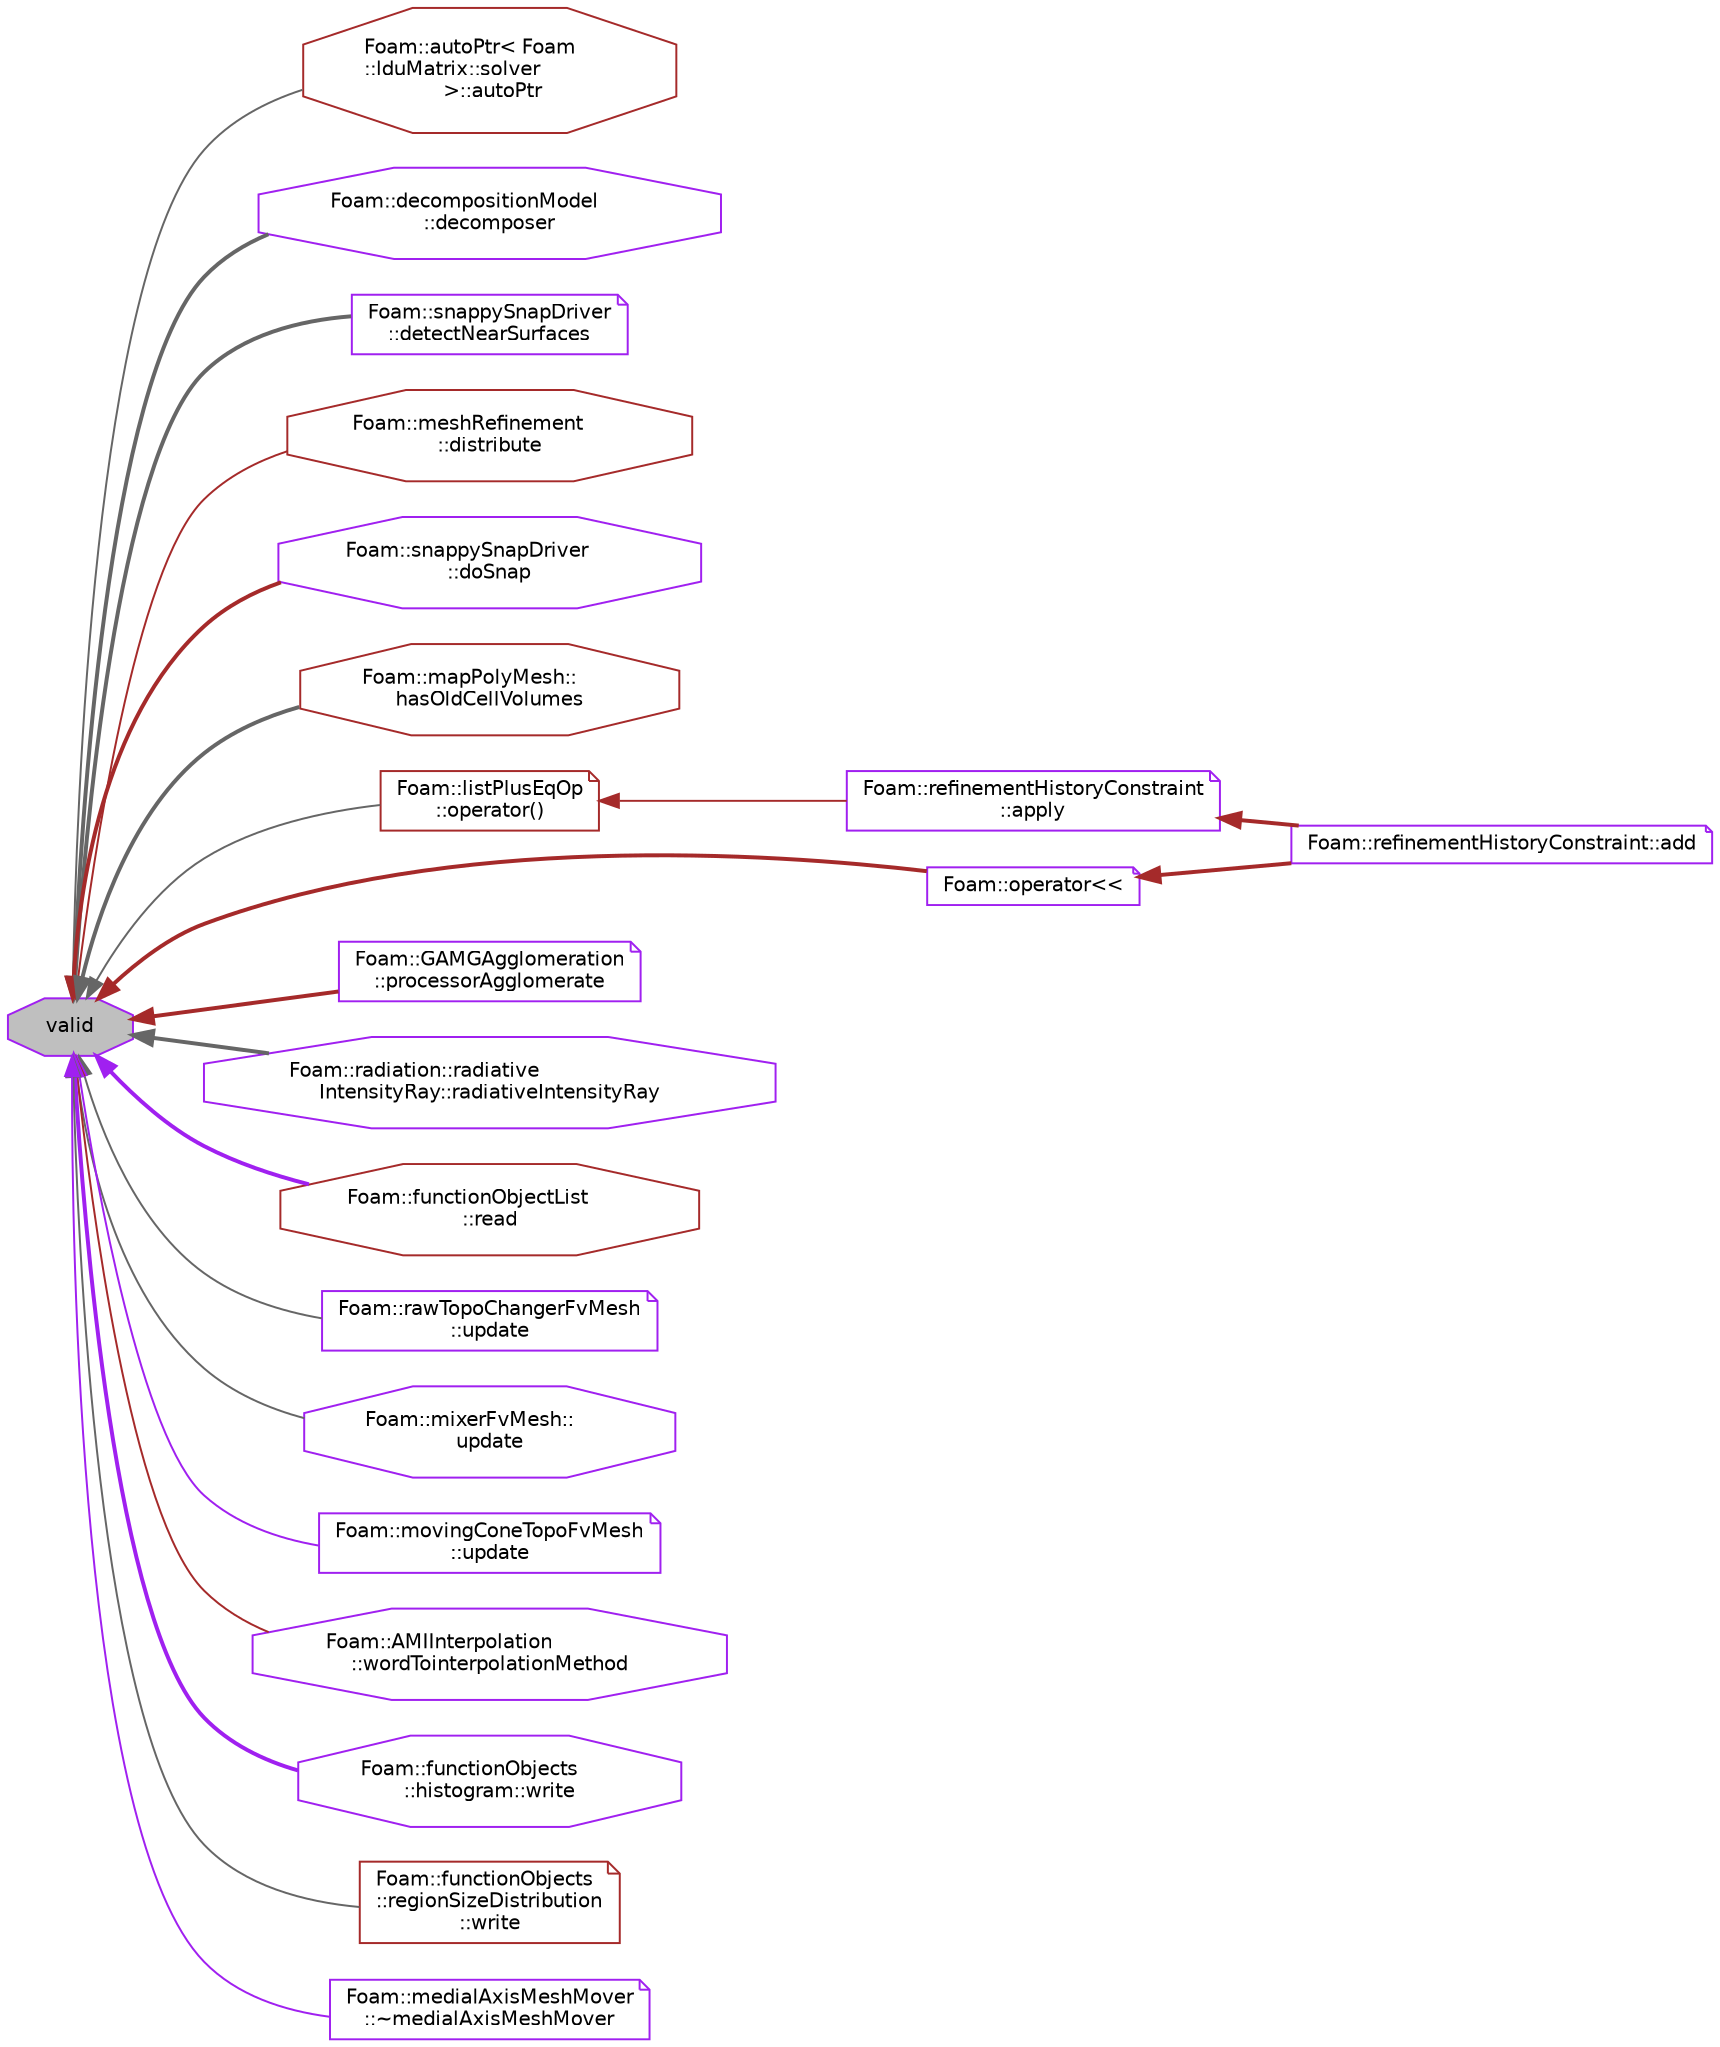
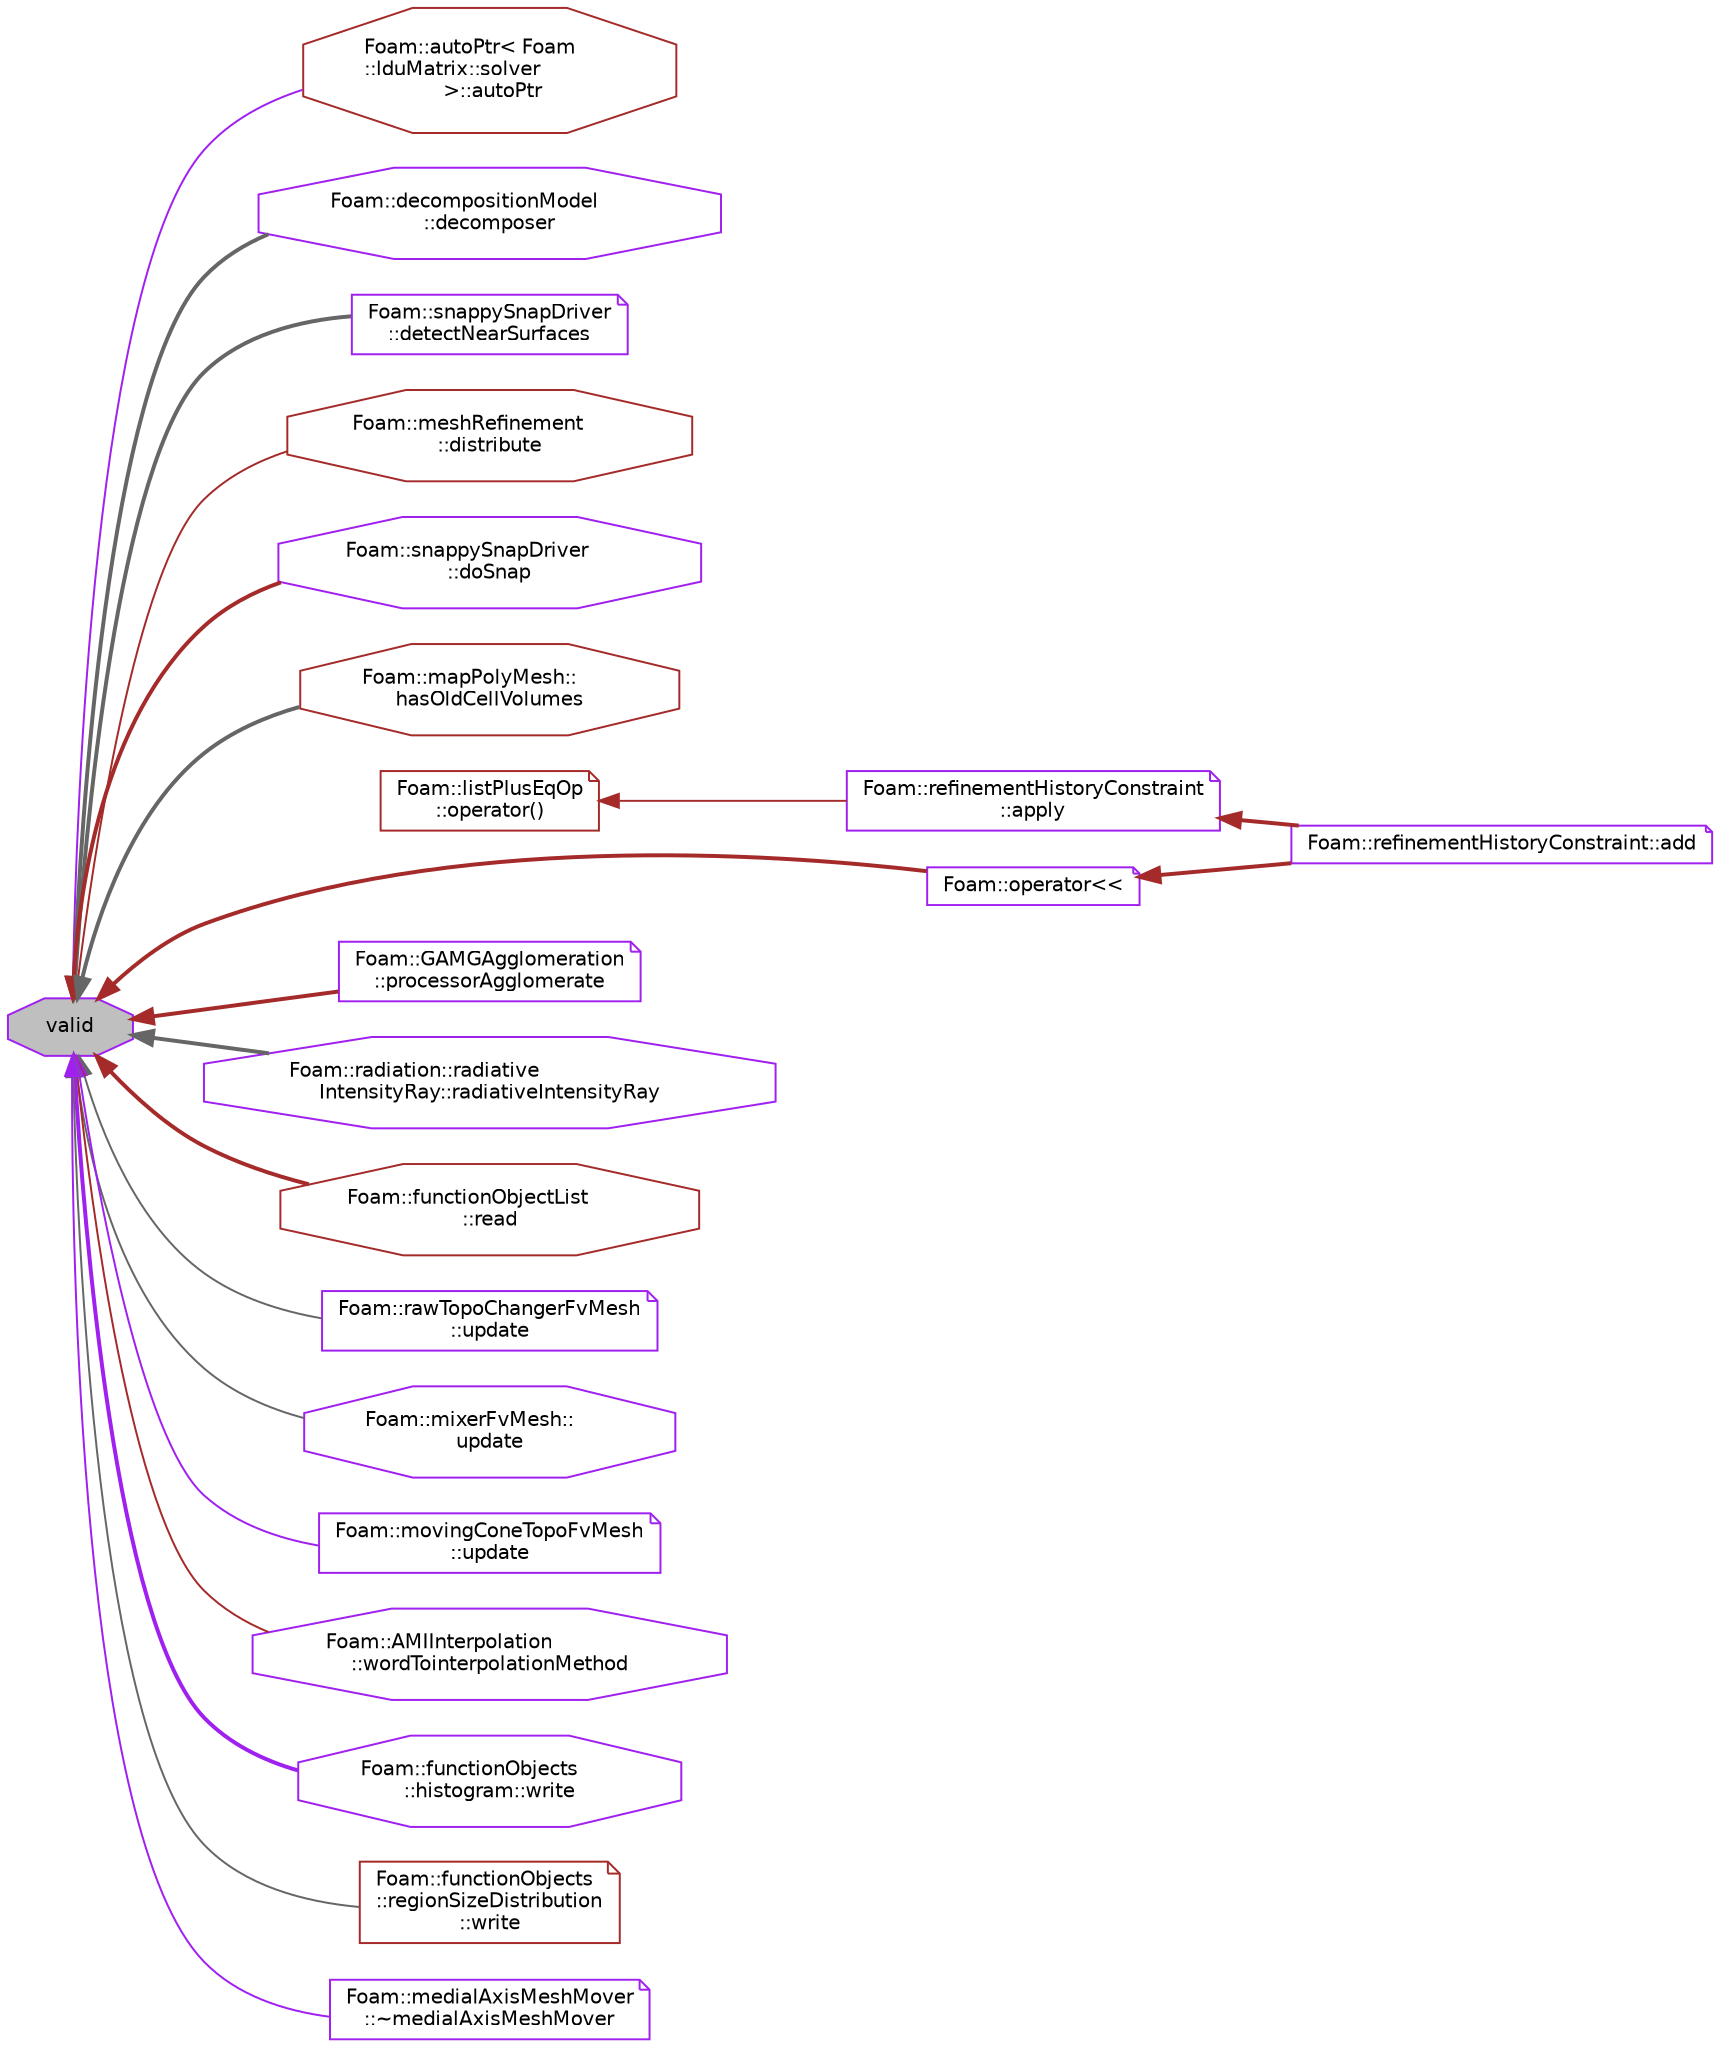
edge "Foam::autoPtr< Foam ::lduMatrix::solver >::autoPtr" -> "valid": color gray40 -> purple
edge "Foam::listPlusEqOp ::operator()" -> "valid": removed
edge "Foam::functionObjectList ::read" -> "valid": color purple -> brown
